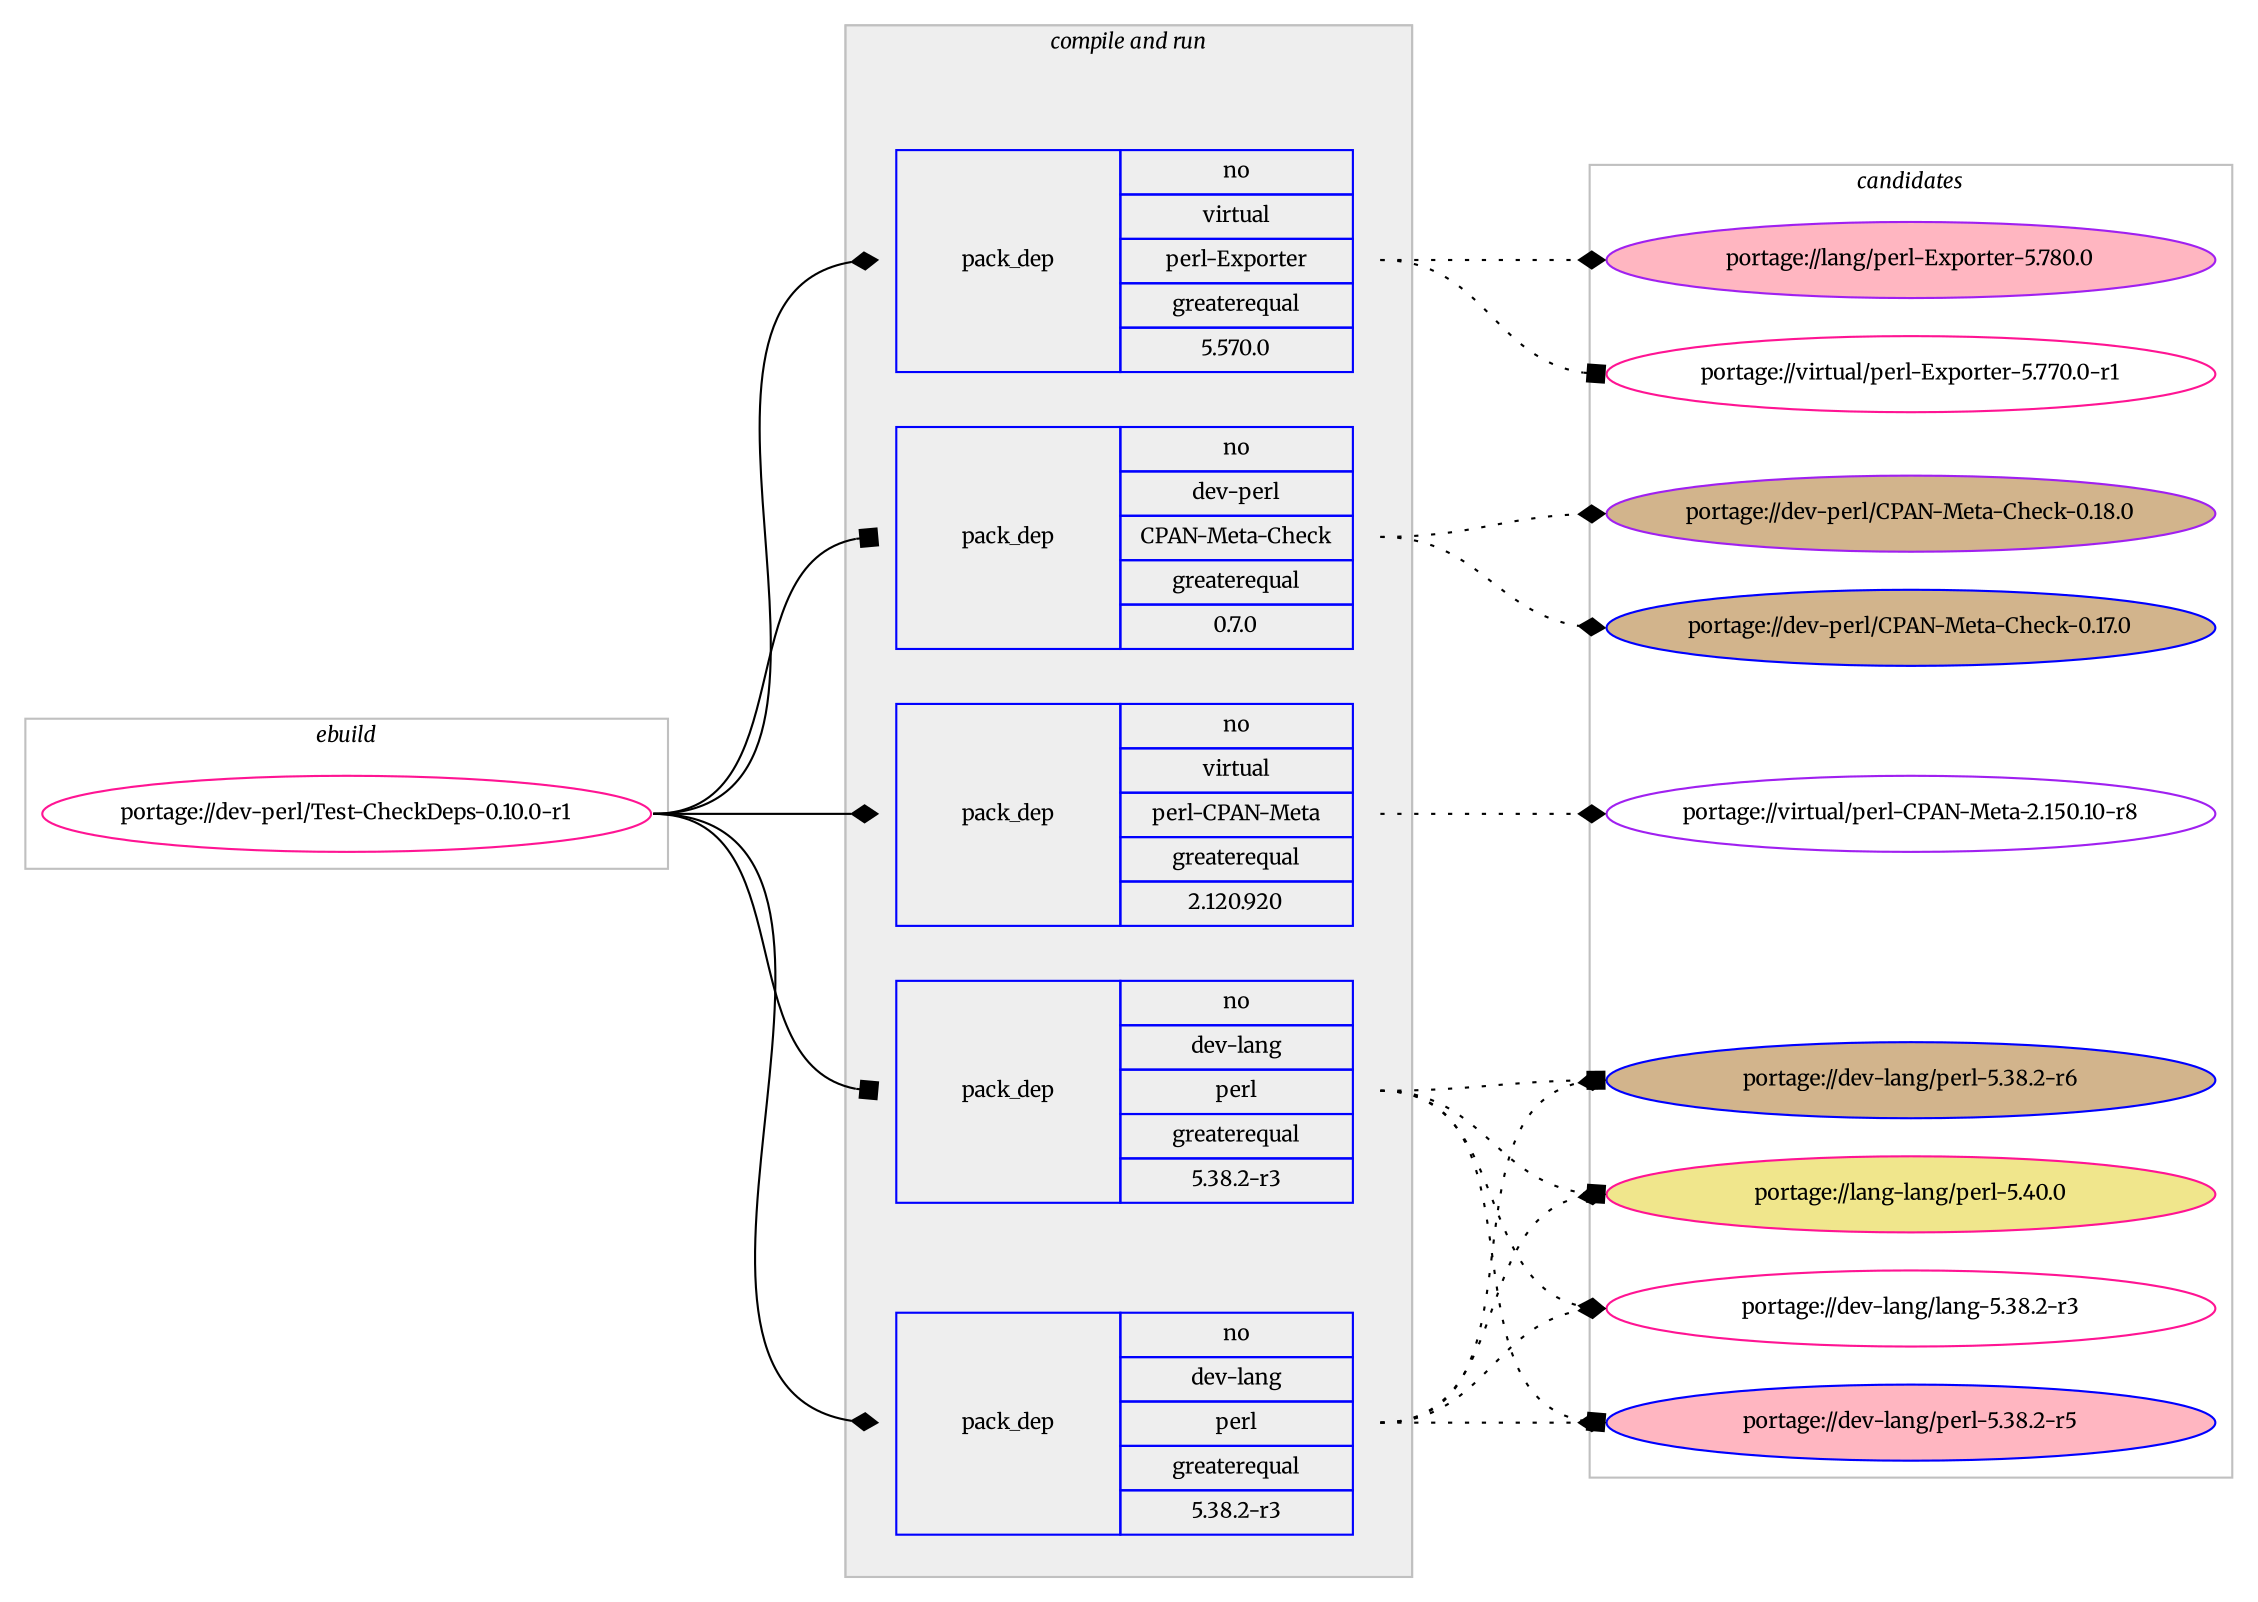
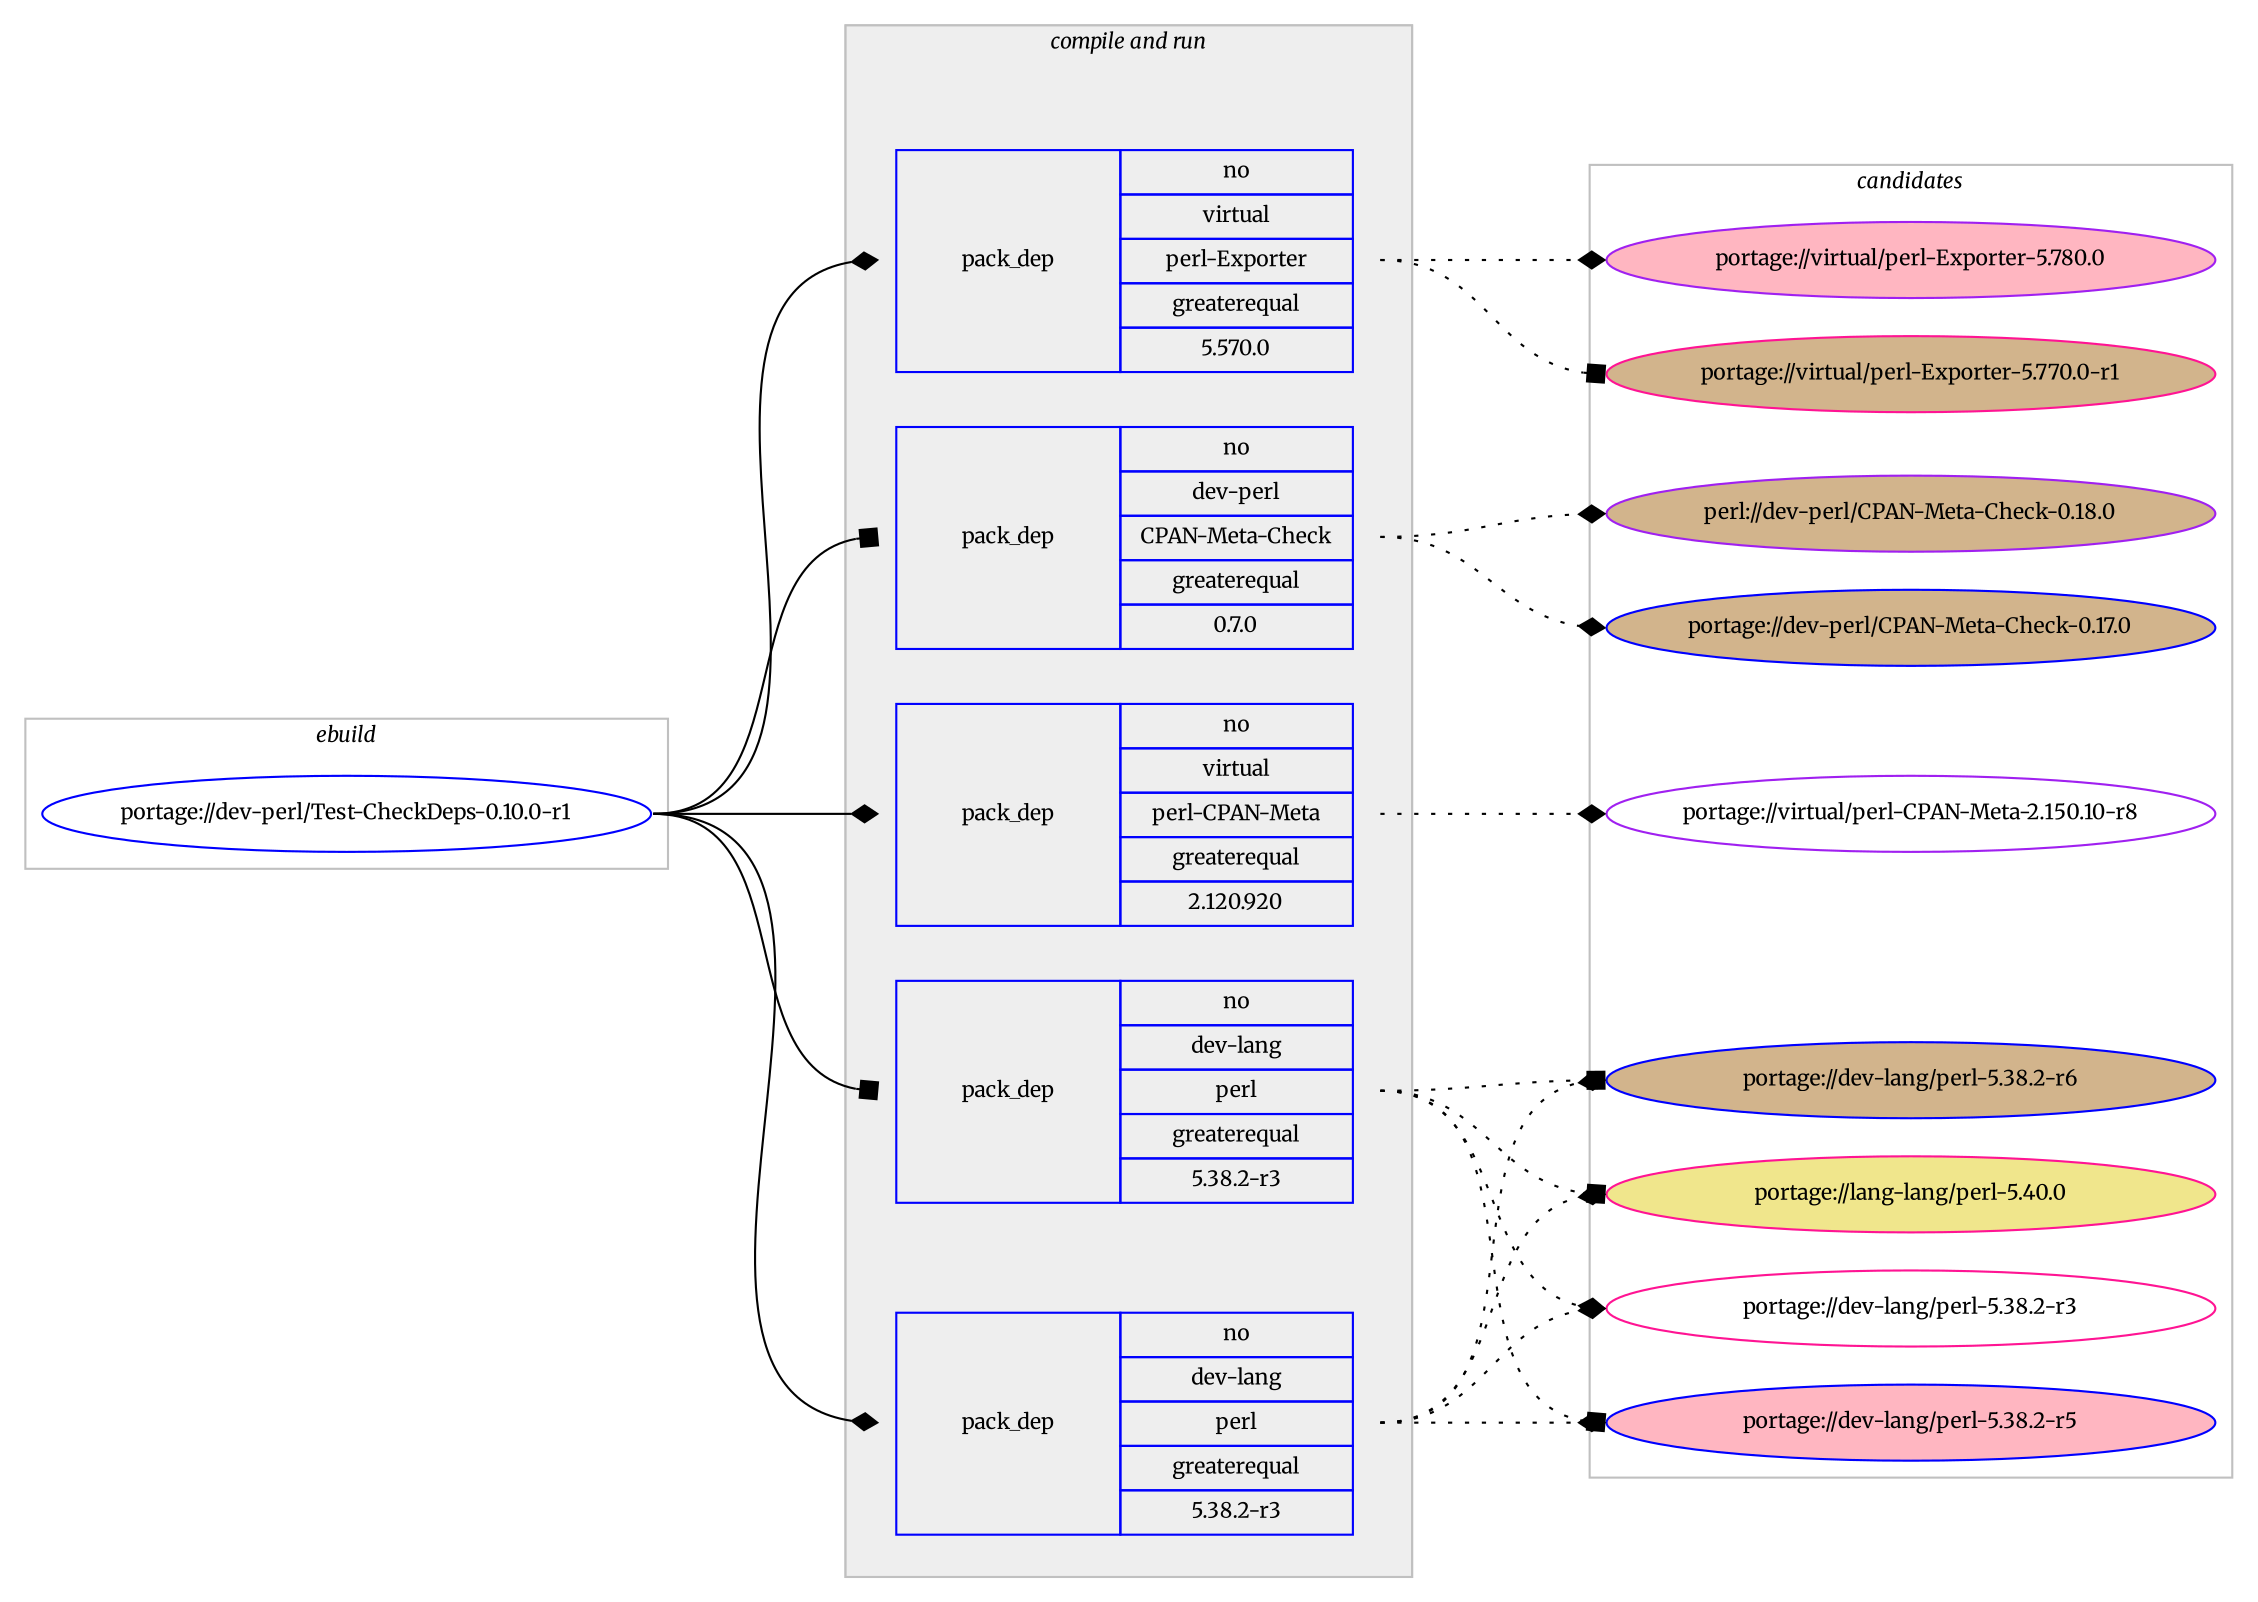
node "portage://lang/perl-Exporter-5.780.0": label "portage://lang/perl-Exporter-5.780.0" -> "portage://virtual/perl-Exporter-5.780.0"
node "portage://virtual/perl-Exporter-5.770.0-r1": fillcolor white -> tan
node "portage://dev-perl/CPAN-Meta-Check-0.18.0": label "portage://dev-perl/CPAN-Meta-Check-0.18.0" -> "perl://dev-perl/CPAN-Meta-Check-0.18.0"
node "portage://dev-perl/Test-CheckDeps-0.10.0-r1": color deeppink -> blue
node "portage://dev-lang/lang-5.38.2-r3": label "portage://dev-lang/lang-5.38.2-r3" -> "portage://dev-lang/perl-5.38.2-r3"
